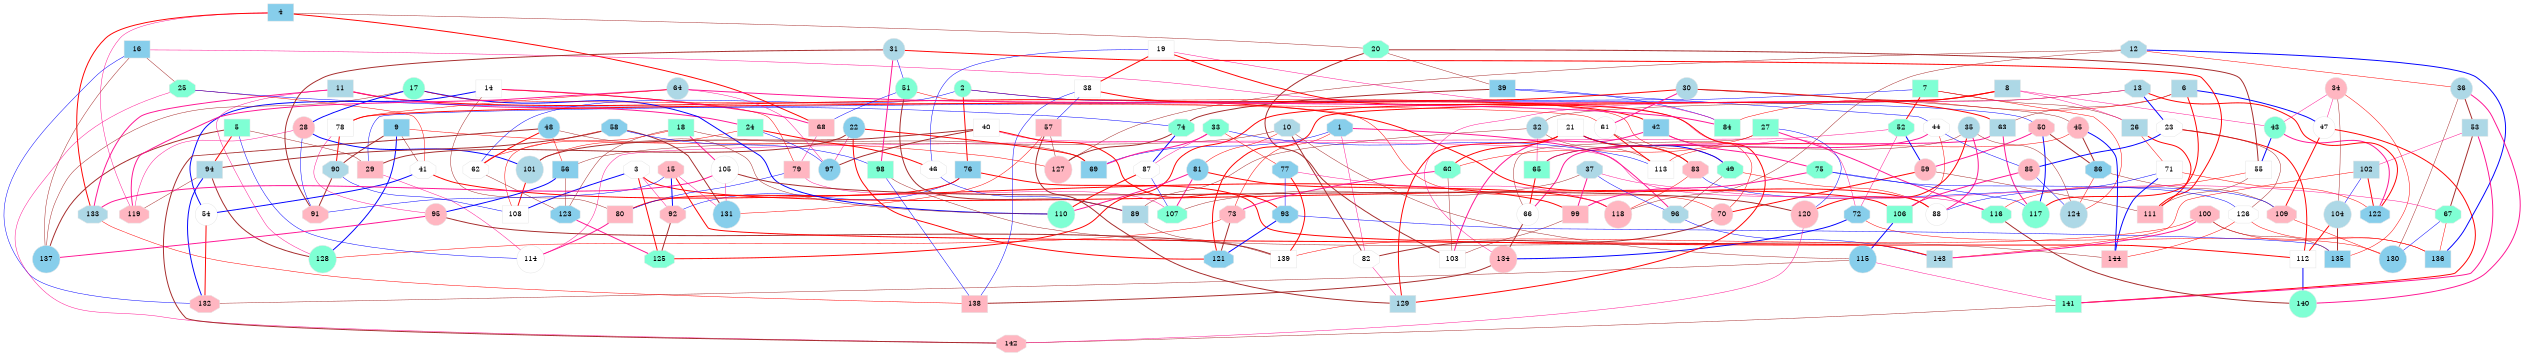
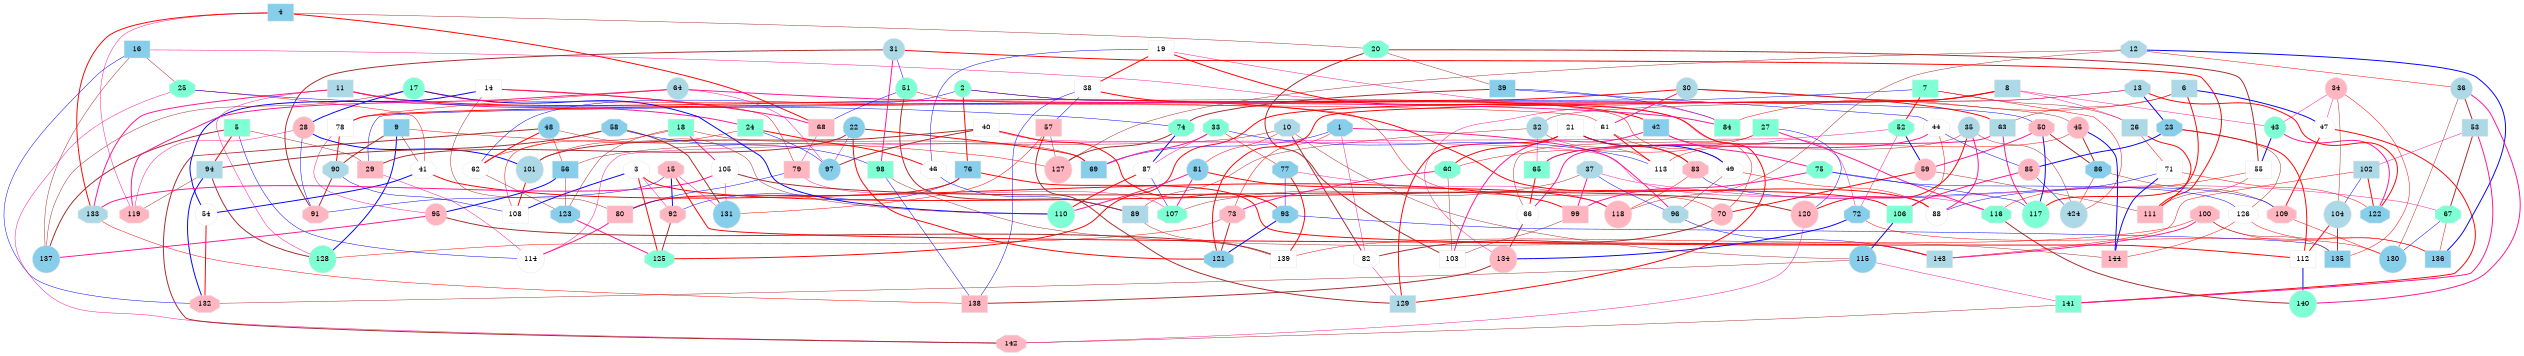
node "23": fillcolor white -> skyblue
node "49": fillcolor aquamarine -> white
node "124": label "124" -> "424"
